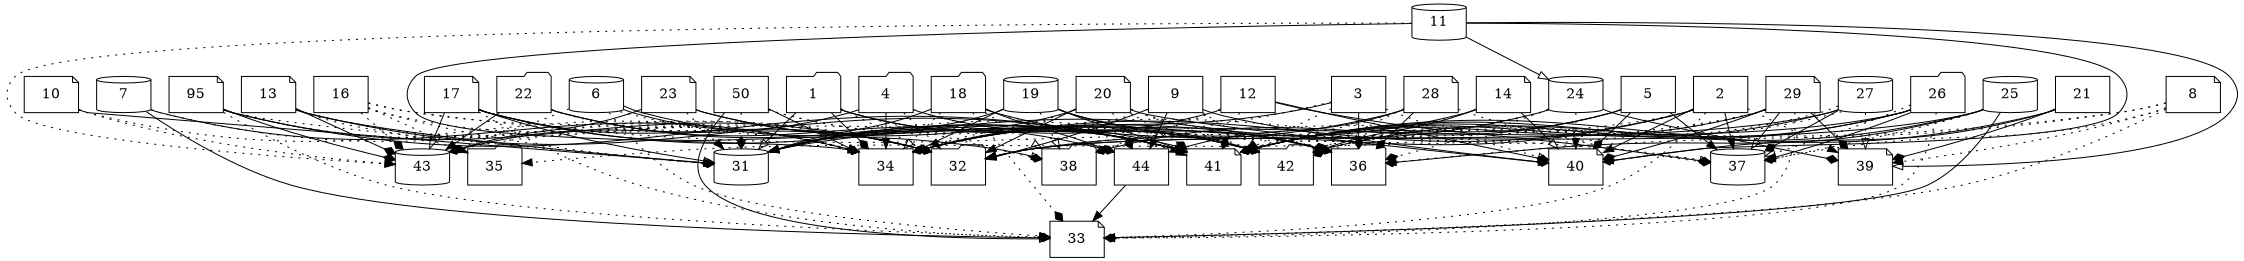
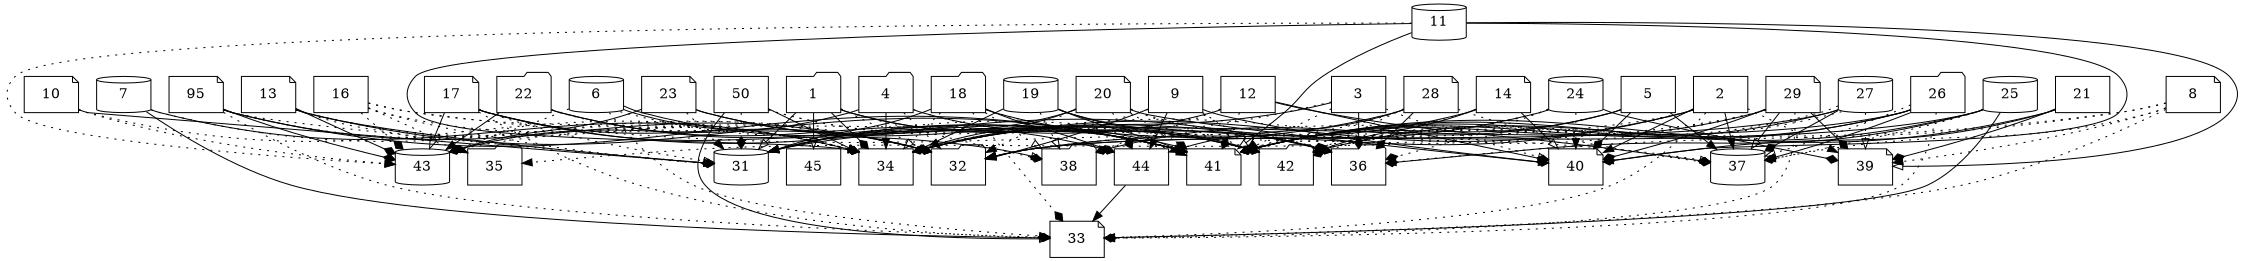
edge "11" -> "24": now "11" -> "41"
edge "20" -> "32": style solid -> dotted
edge "20" -> "34": style dotted -> solid
edge "19" -> "31": removed
edge "17" -> "31": style solid -> dotted
node "45": added
